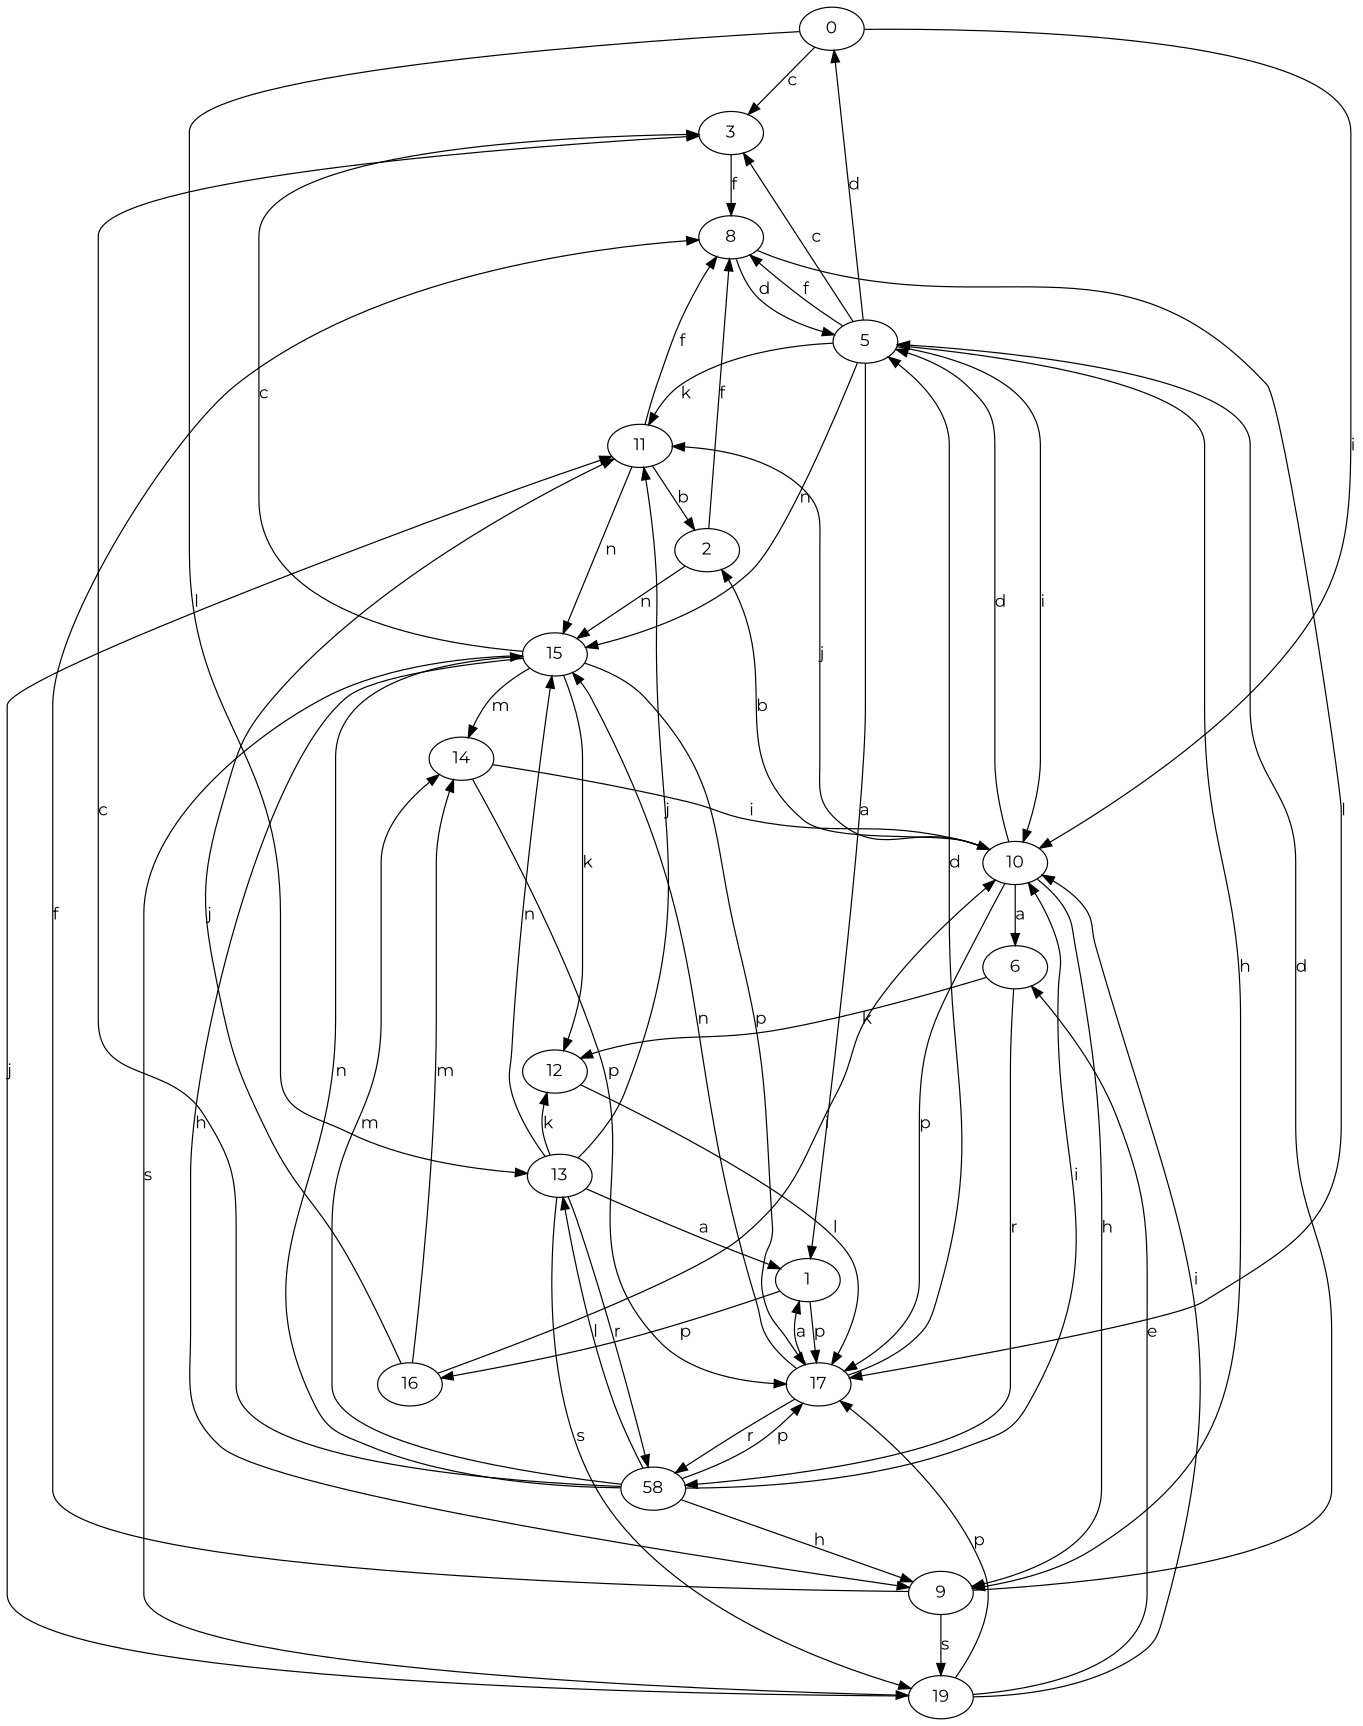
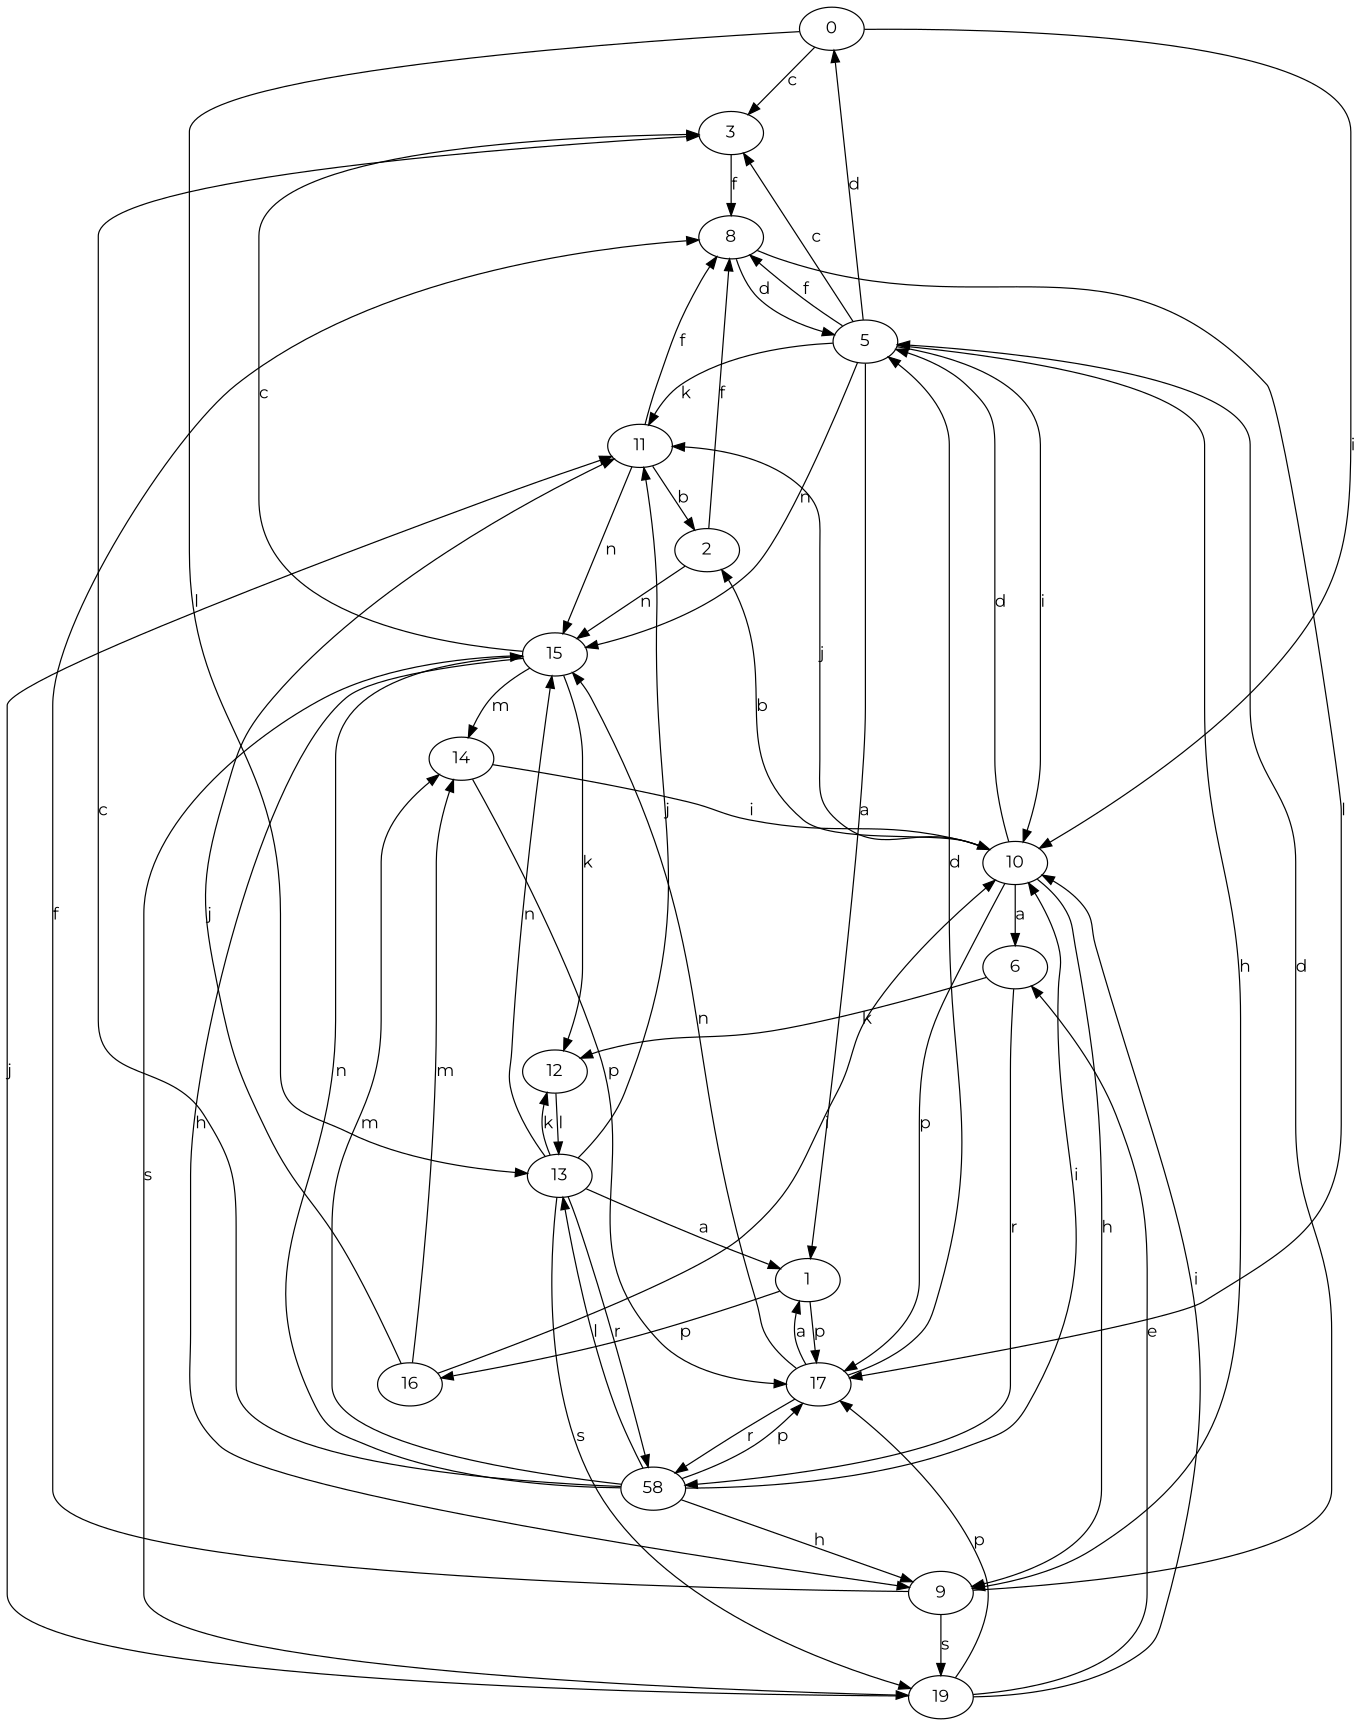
edge "15" -> "17": removed, label "p"
edge "12" -> "17": now "12" -> "13"
